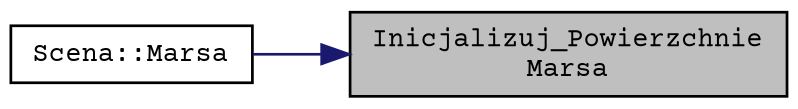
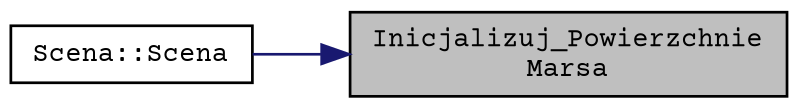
node "Scena::Marsa": label "Scena::Marsa" -> "Scena::Scena"
